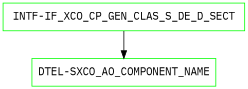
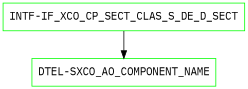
node "INTF-IF_XCO_CP_GEN_CLAS_S_DE_D_SECT": label "INTF-IF_XCO_CP_GEN_CLAS_S_DE_D_SECT" -> "INTF-IF_XCO_CP_SECT_CLAS_S_DE_D_SECT"
